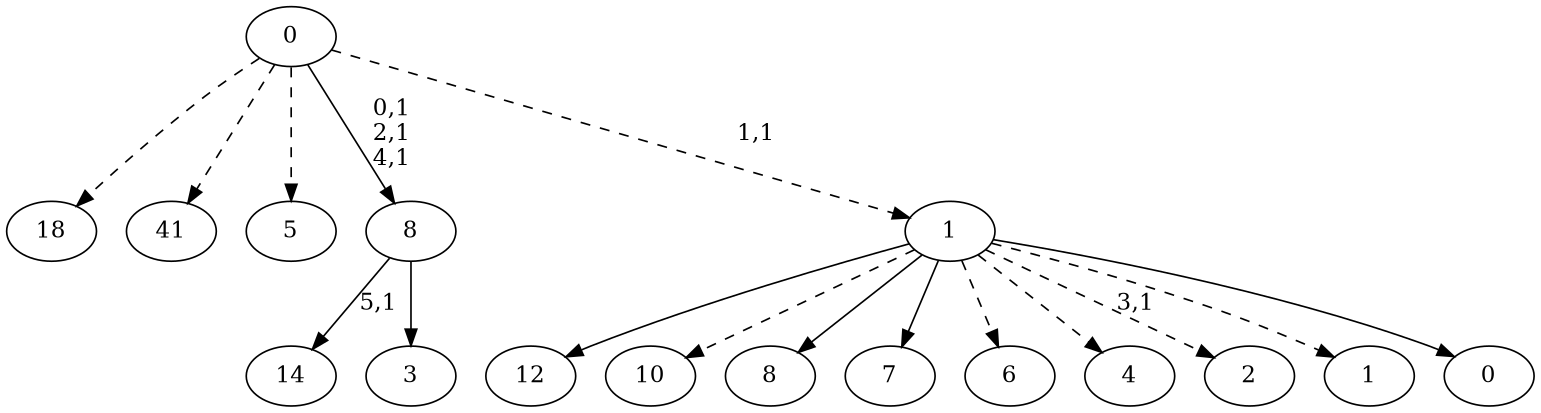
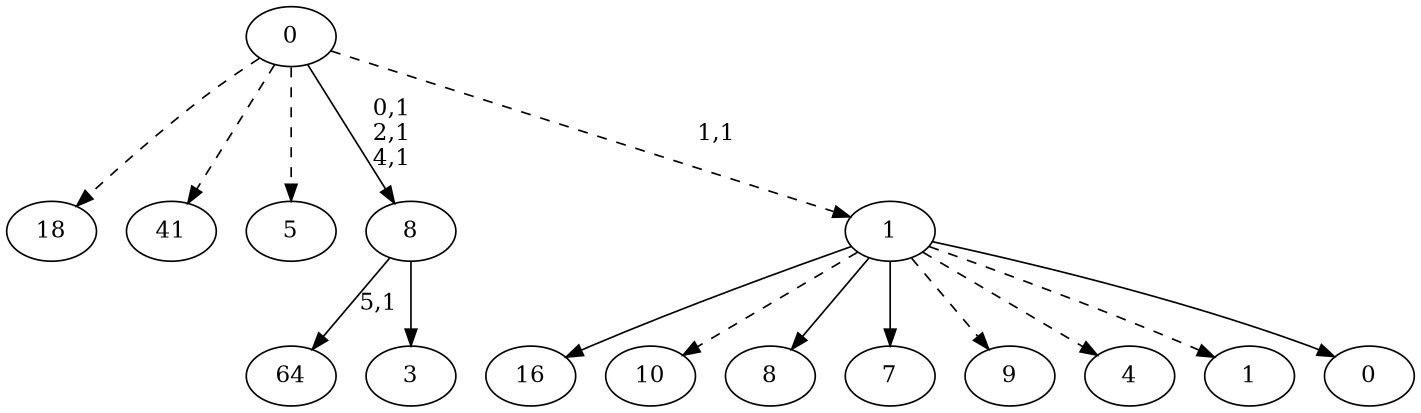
node "14": label "14" -> "64"
node "12": label "12" -> "16"
node "6": label "6" -> "9"
node "2": removed
